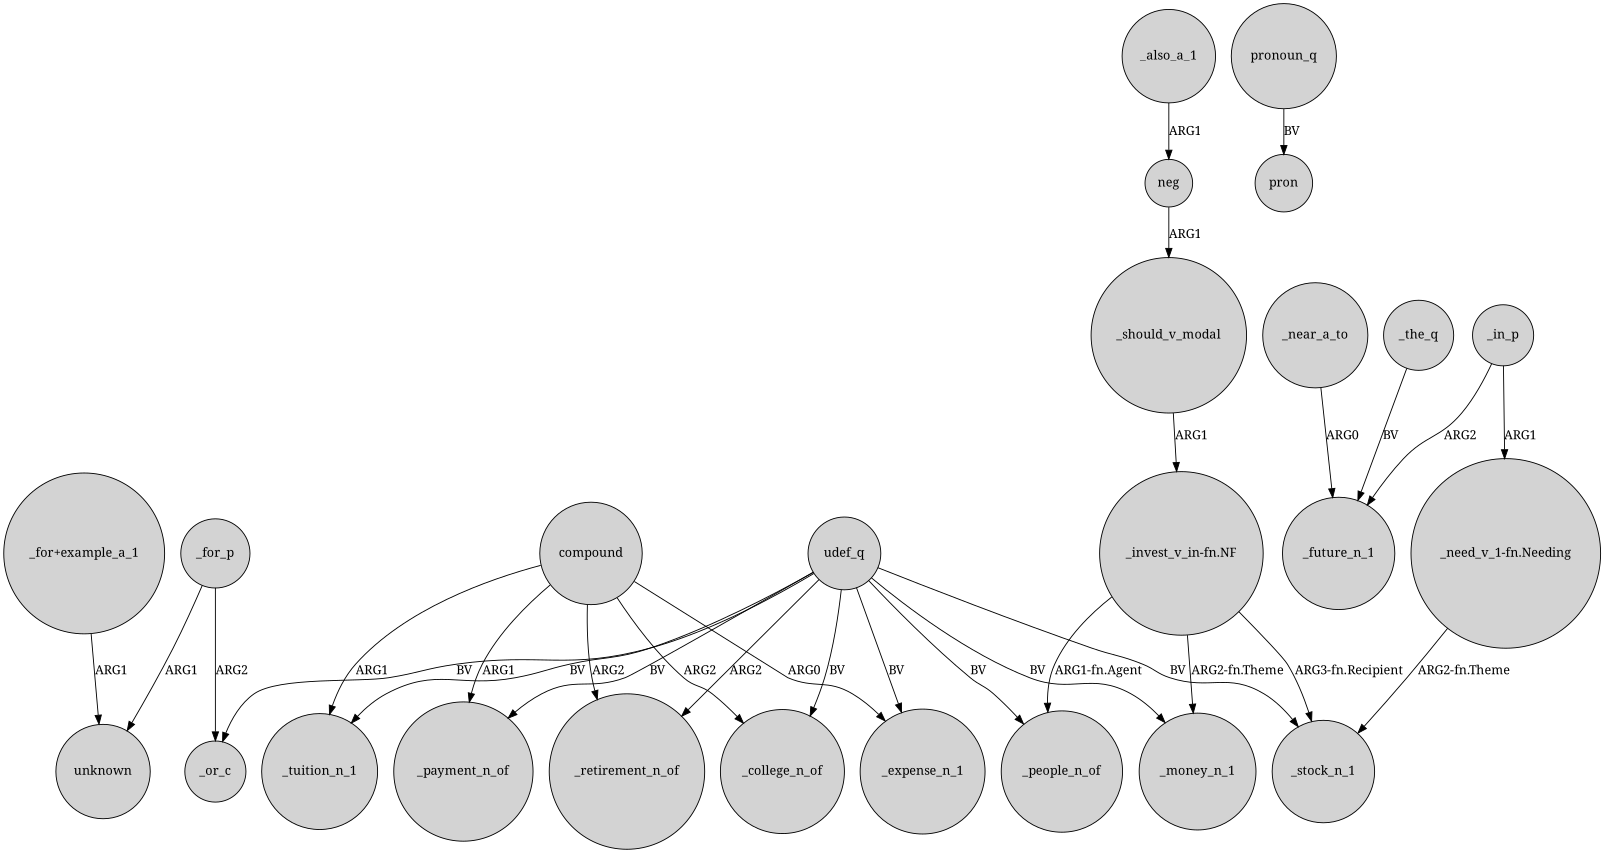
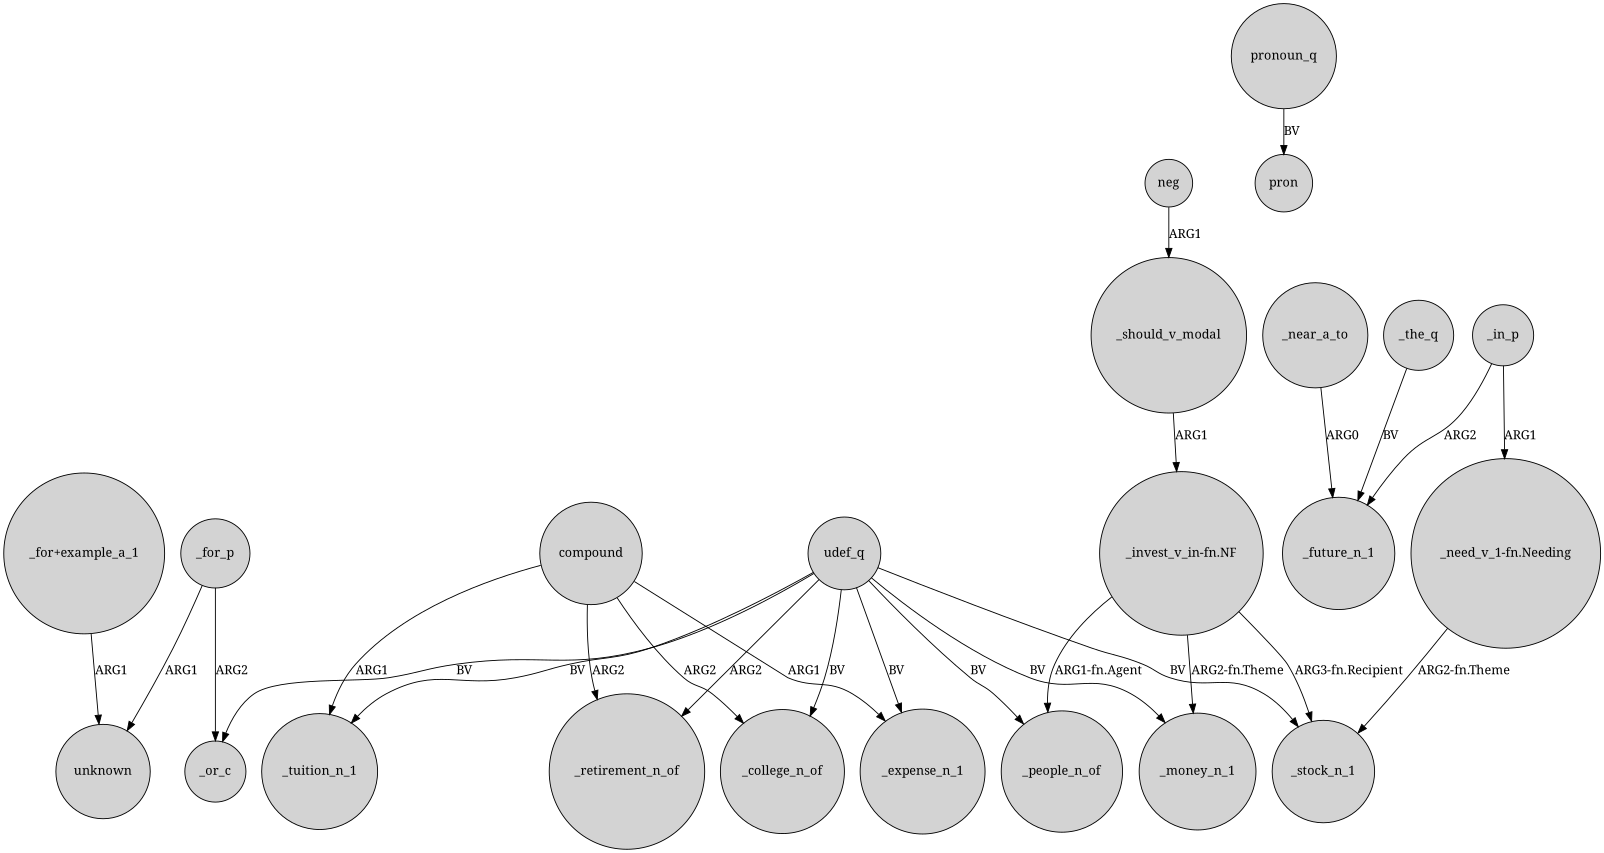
node "_also_a_1": removed
edge "compound" -> "_expense_n_1": label "ARG0" -> "ARG1"
node "_payment_n_of": removed
